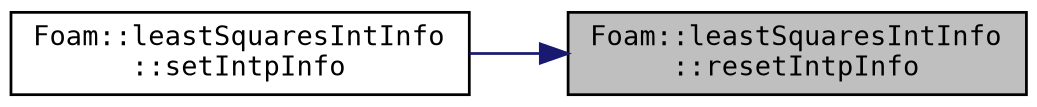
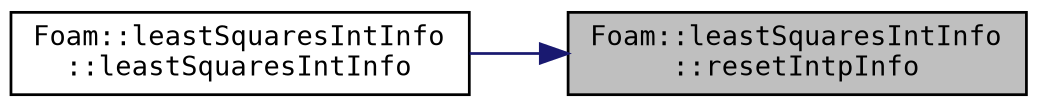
node "Foam::leastSquaresIntInfo ::setIntpInfo": label "Foam::leastSquaresIntInfo ::setIntpInfo" -> "Foam::leastSquaresIntInfo ::leastSquaresIntInfo"
